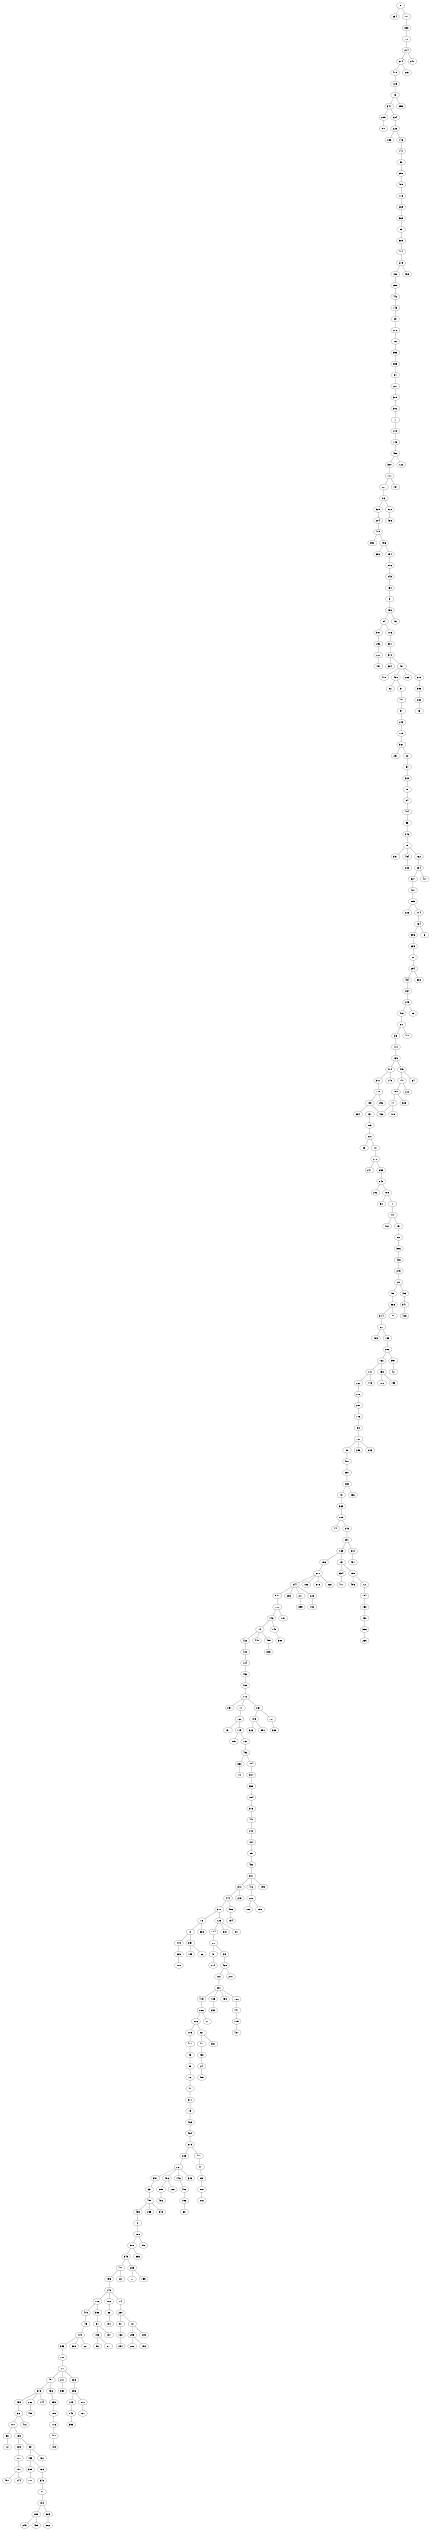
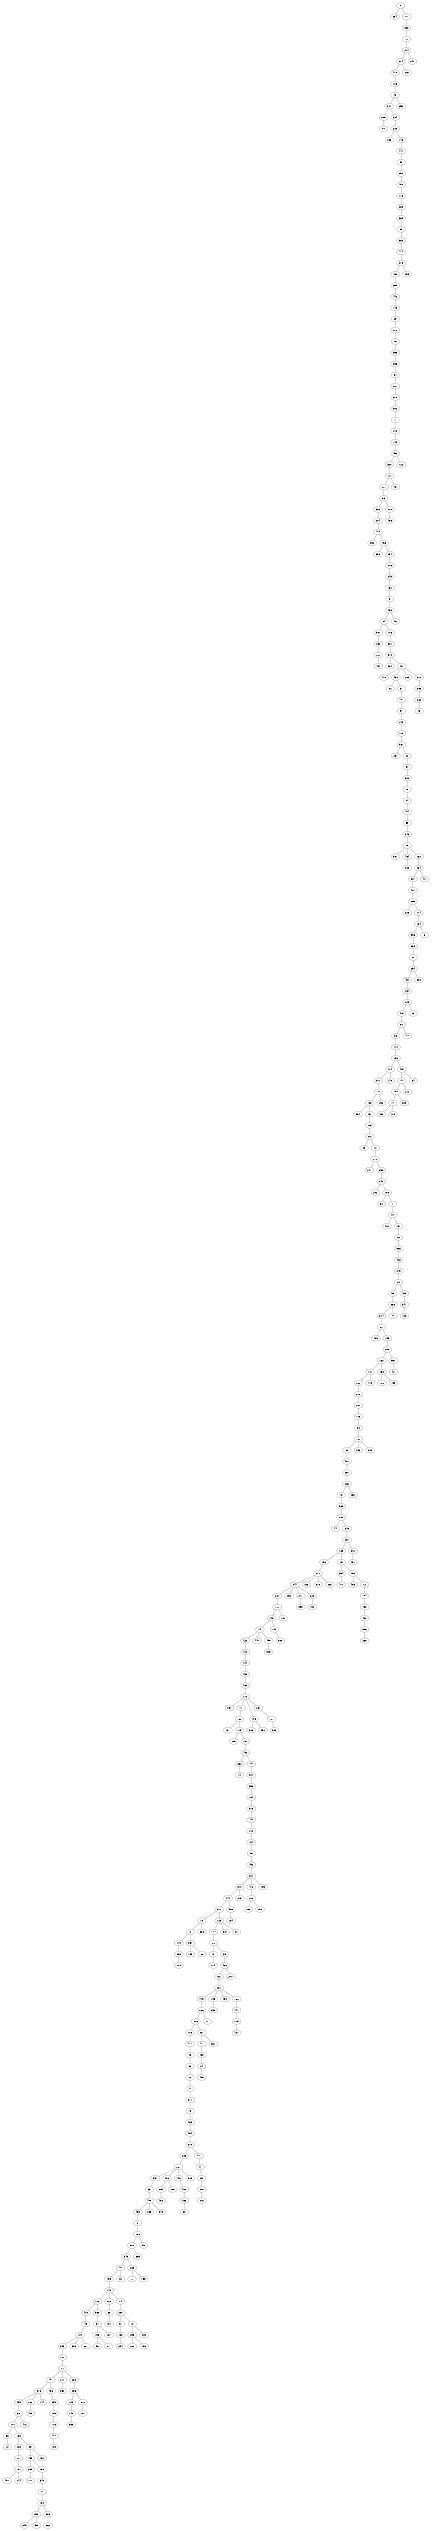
edge "183" -- "468": now "183" -- "237"
node "587": label "587" -> "287"
edge "267" -- "403": now "112" -- "403"
